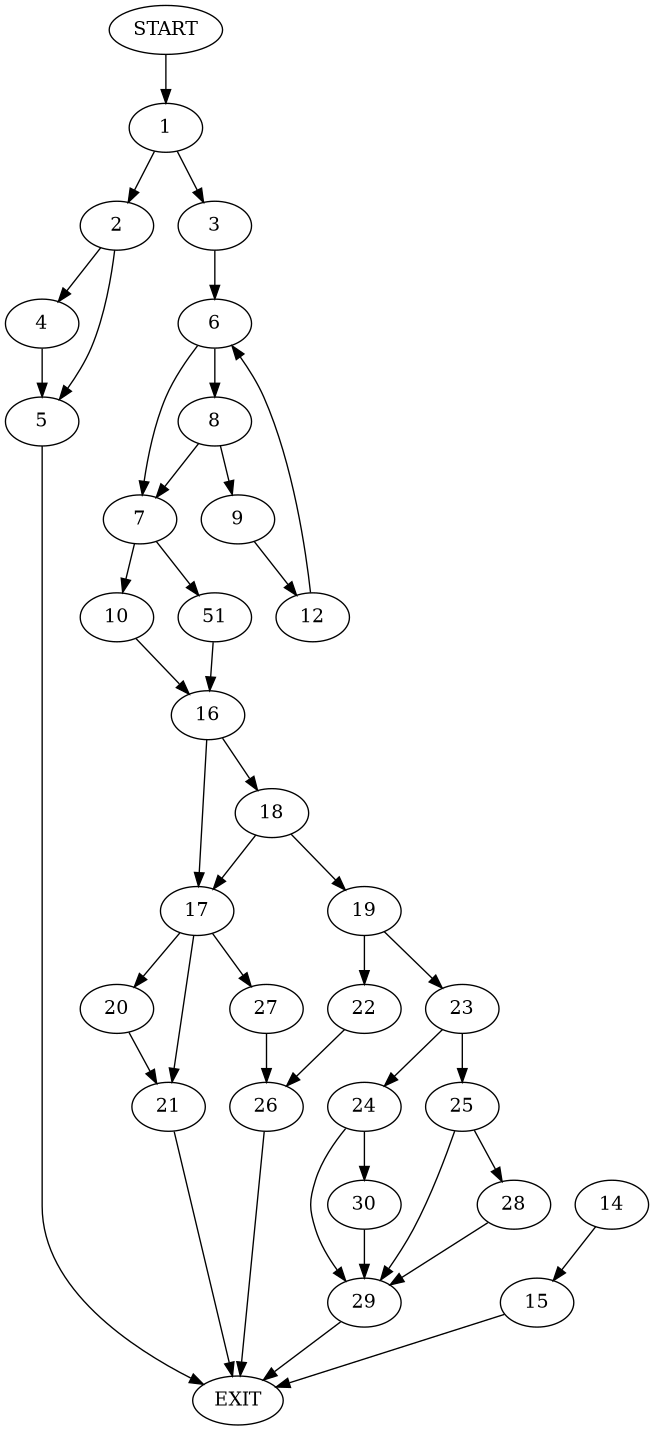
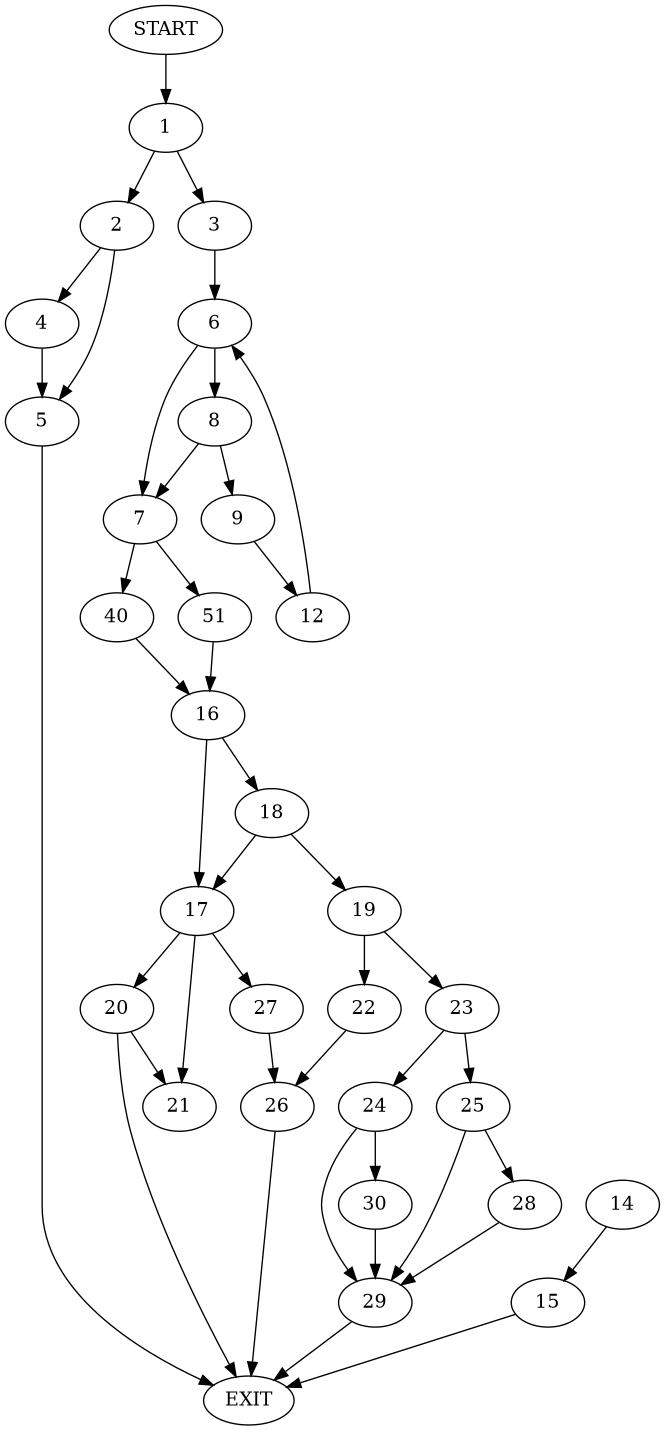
node "10": label "10" -> "40"
edge "21" -> "EXIT": now "20" -> "EXIT"
